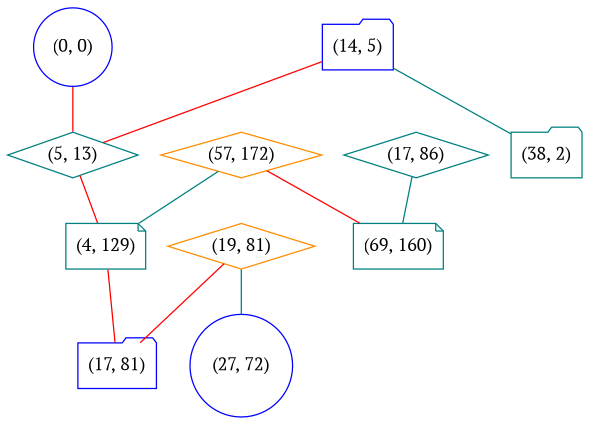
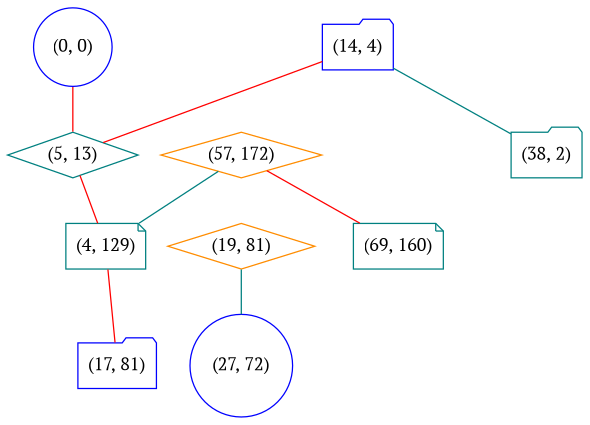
node "(14, 5)": label "(14, 5)" -> "(14, 4)"
node "(17, 86)": removed
edge "(19, 81)" -- "(17, 81)": removed
